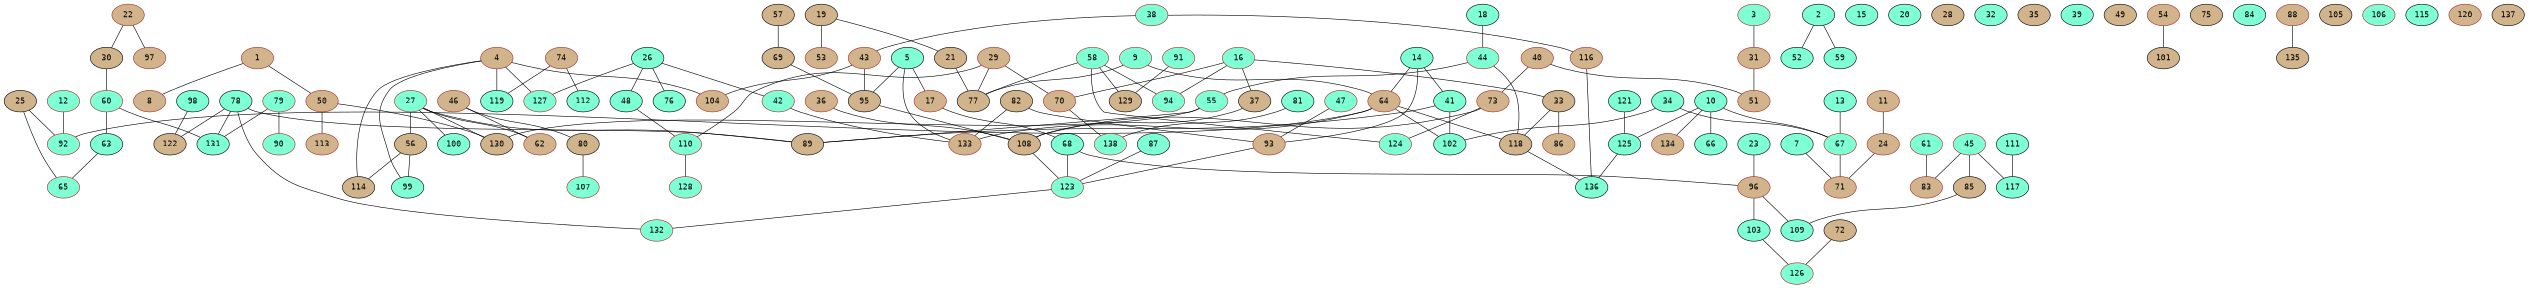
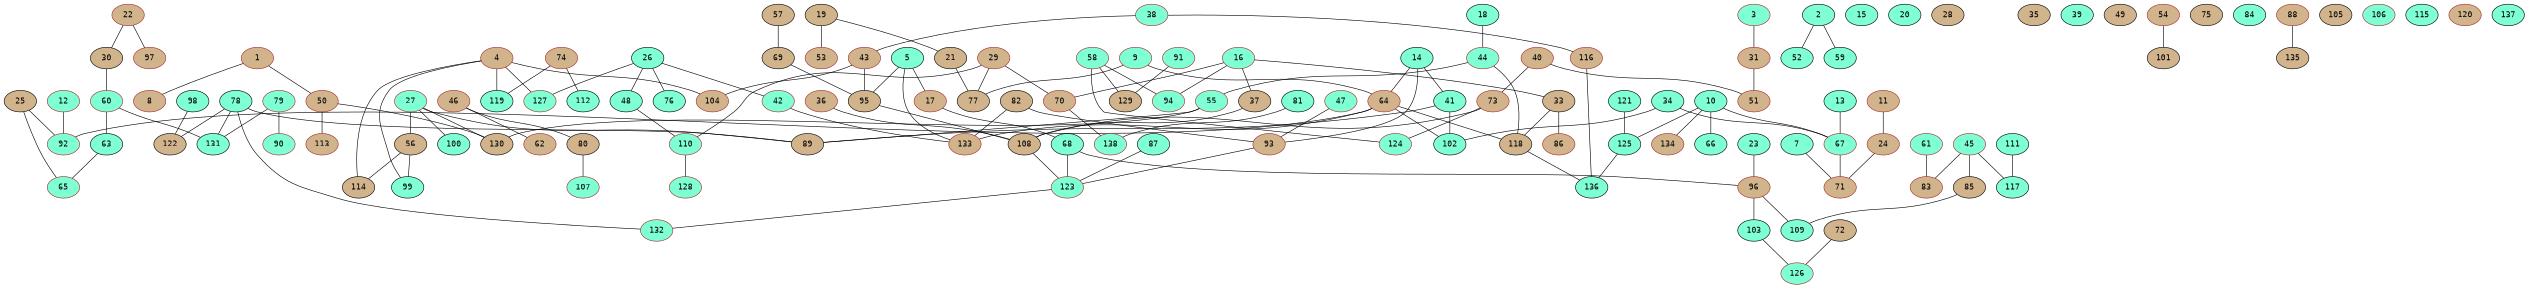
node "32": removed
node "137": fillcolor tan -> aquamarine
edge "58" -- "77": removed
edge "27" -- "62": removed
